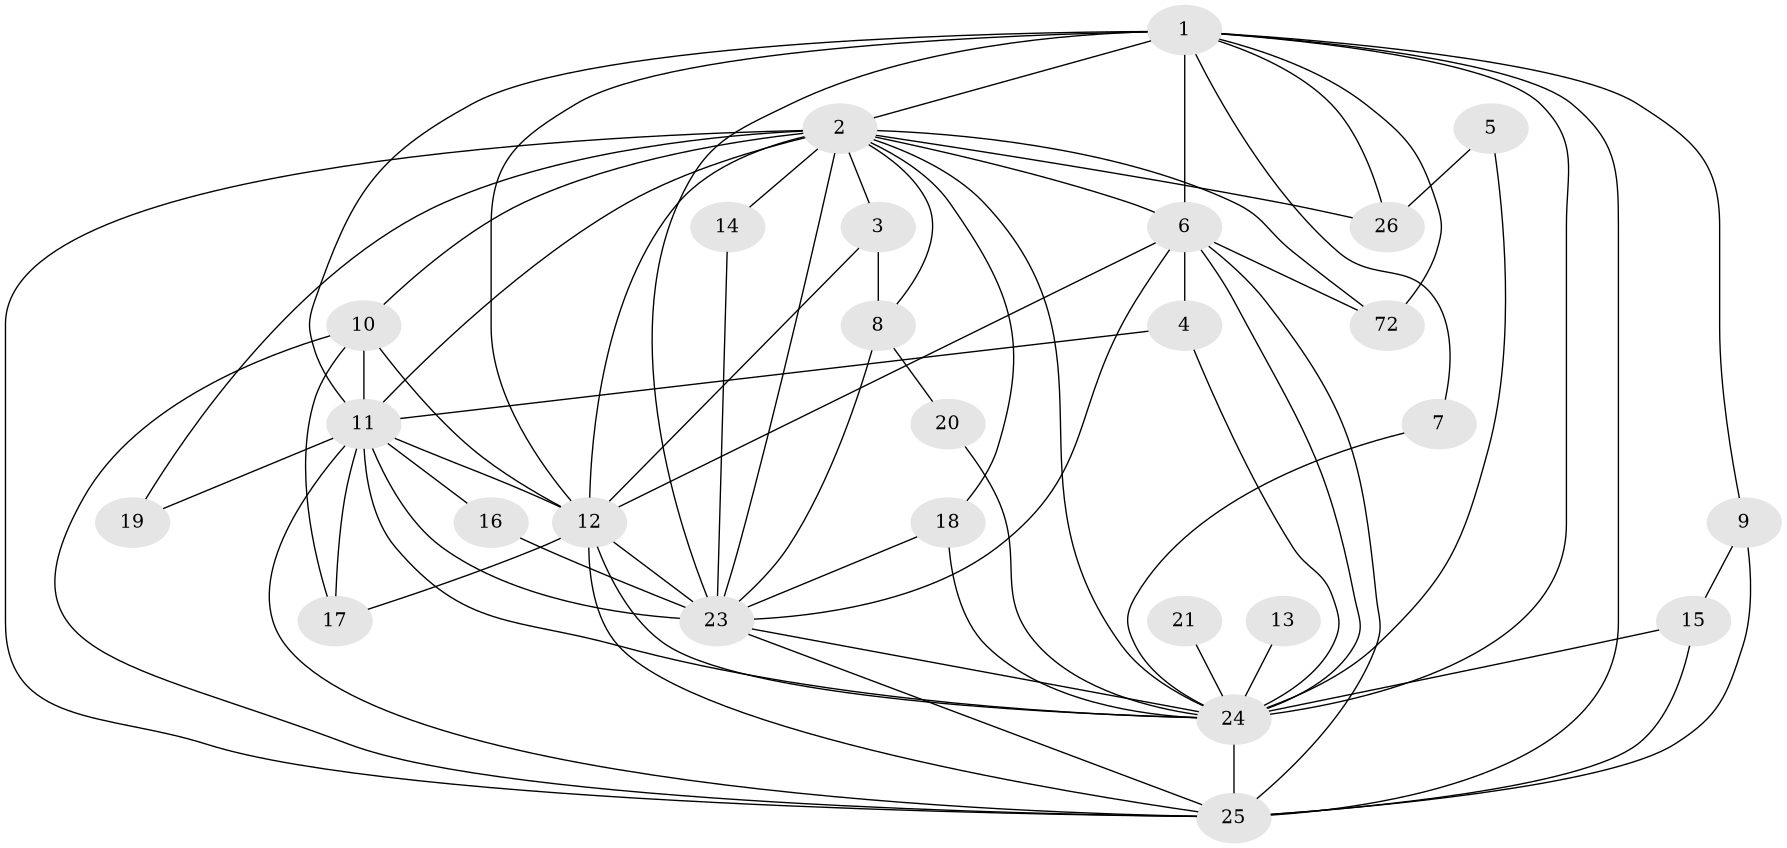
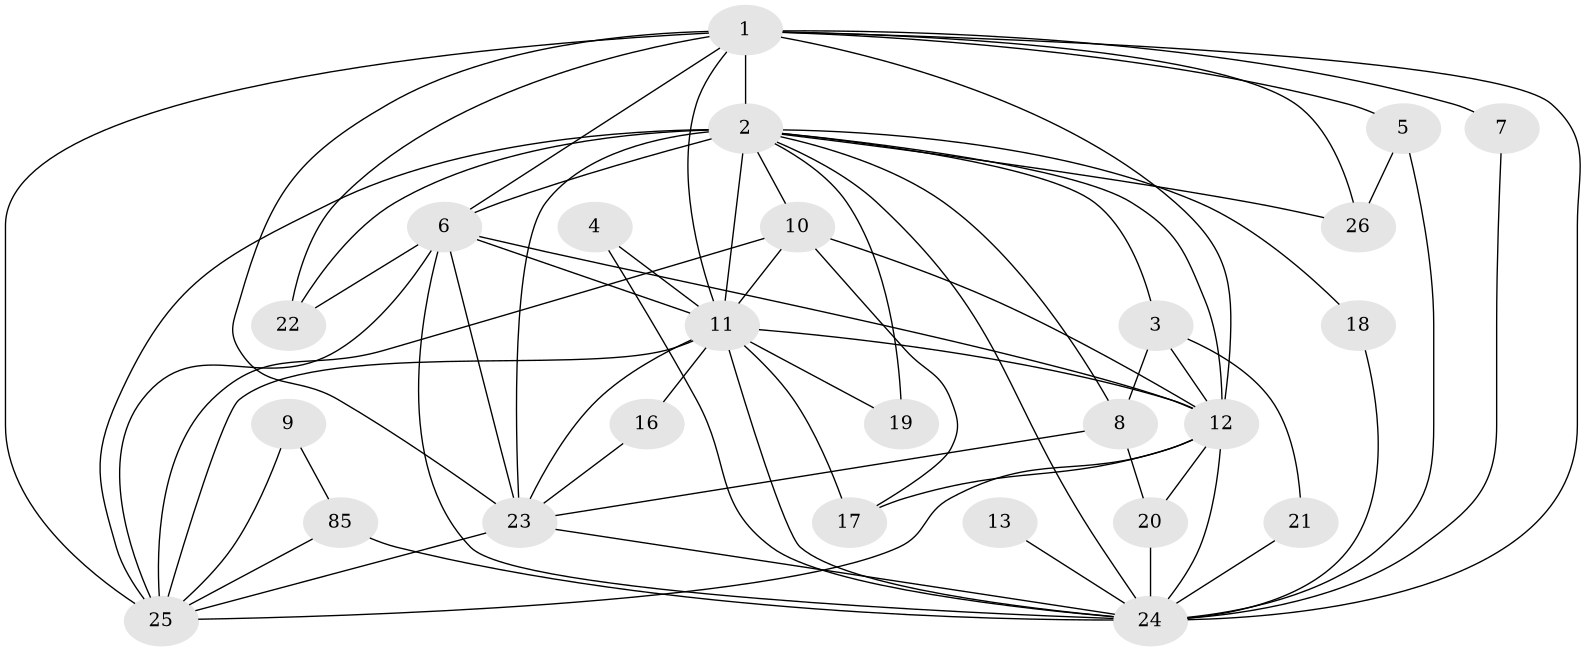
edge "1" -- "9": now "1" -- "5"
node "14": removed
edge "6" -- "4": now "6" -- "11"
node "72": label "72" -> "22"
edge "3" -- "21": added
edge "12" -- "23": now "12" -- "20"
edge "18" -- "23": removed
node "15": label "15" -> "85"
edge "24" -- "25": removed
